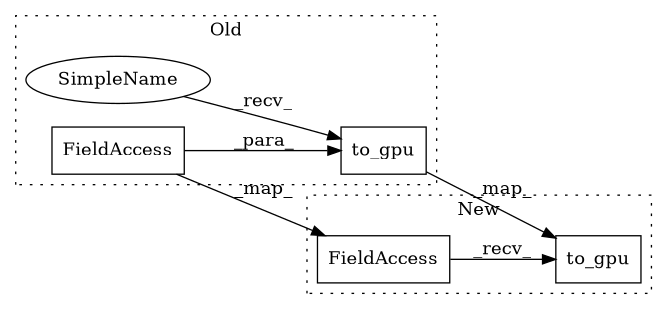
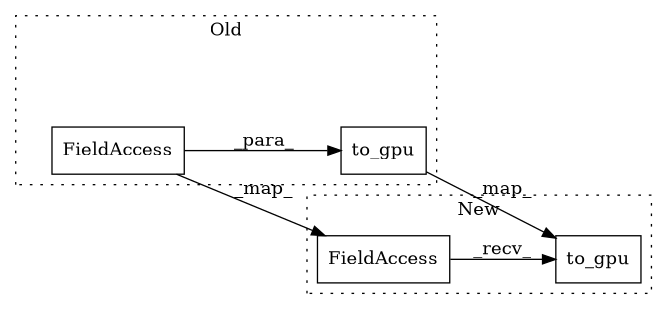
node "SimpleName": removed
